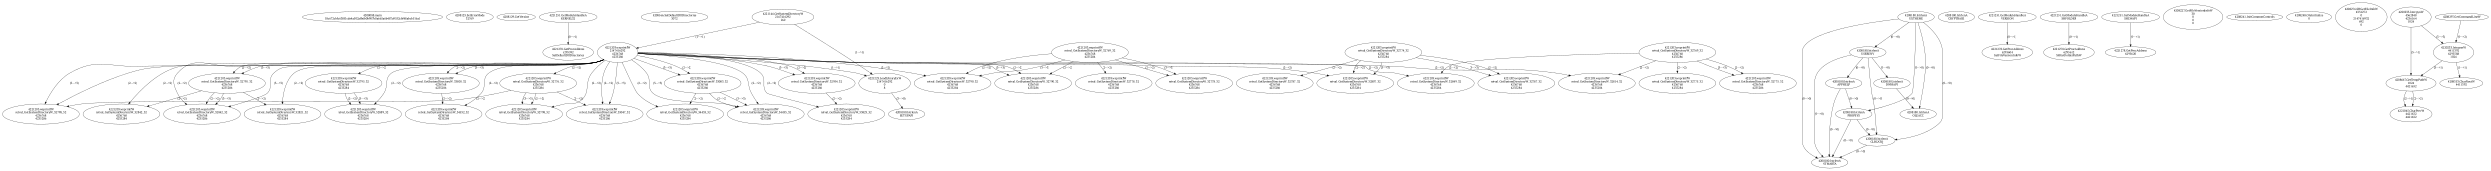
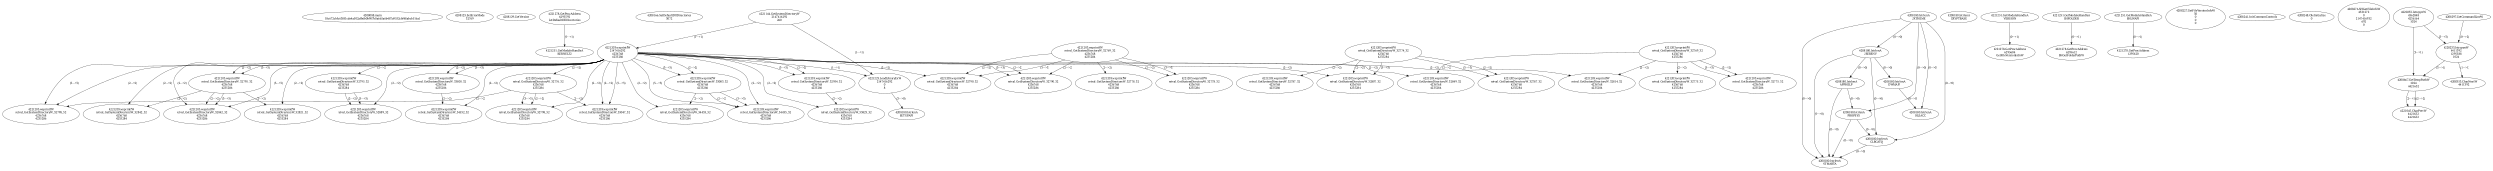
edge "4221251.GetModuleHandleA KERNEL32" -> "4221278.GetProcAddress 6295592 SetDefaultDllDirectories": reversed
